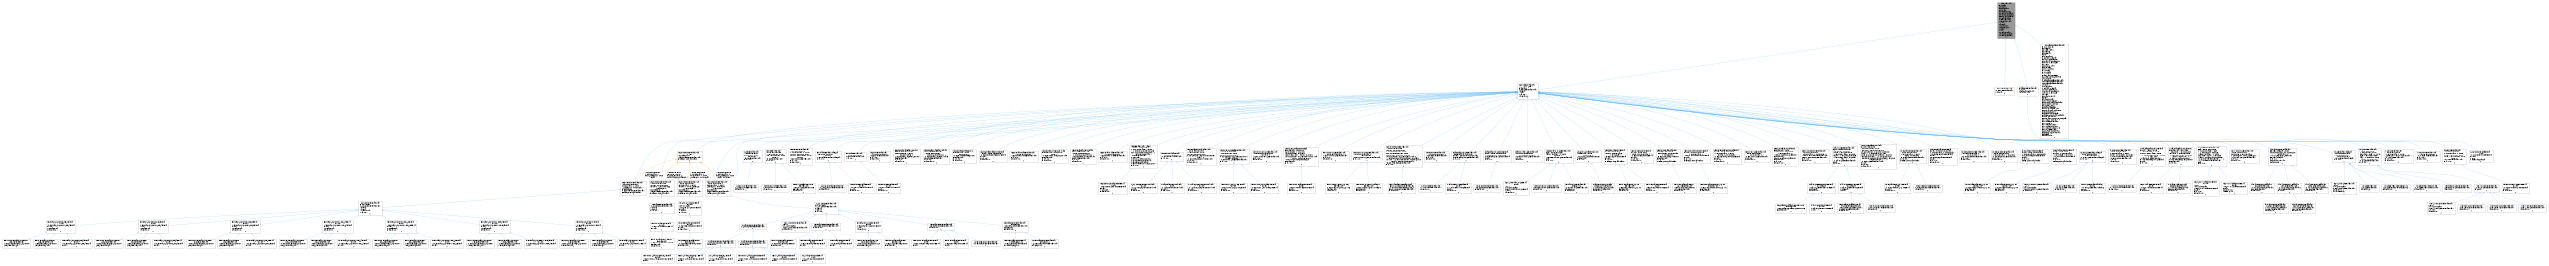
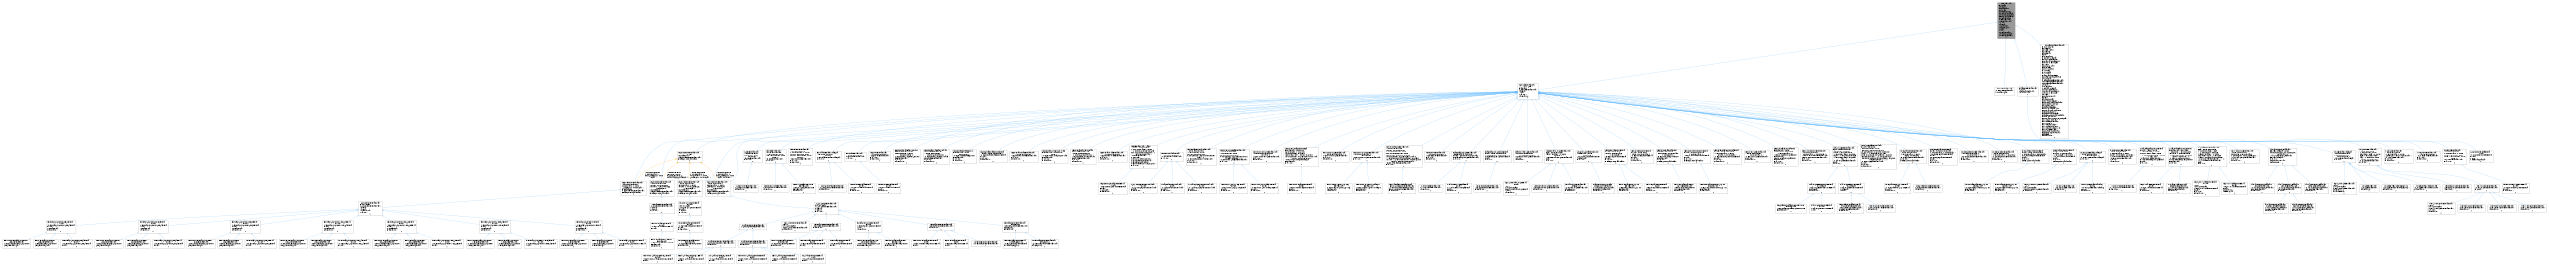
node "{CboMCEngineBuilder ||+ CboMCEngineBuilder() + engine() }": label "{CboMCEngineBuilder ||+ CboMCEngineBuilder() + engine() }" -> "{CboMCEngineBuilder ||+ CboMCEngineBuilder() + modelBuilders() }"
